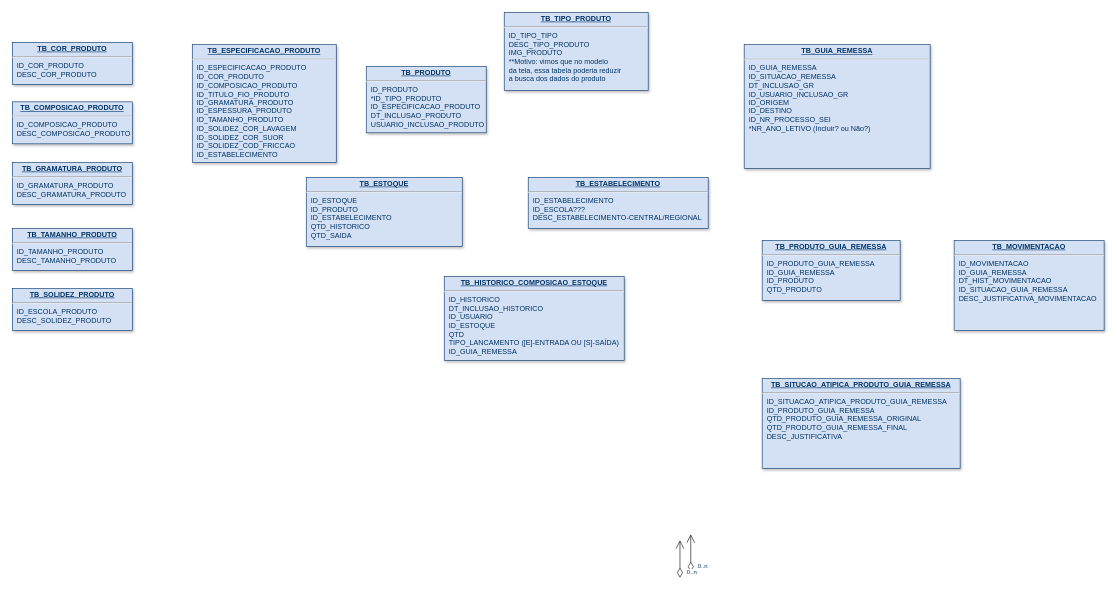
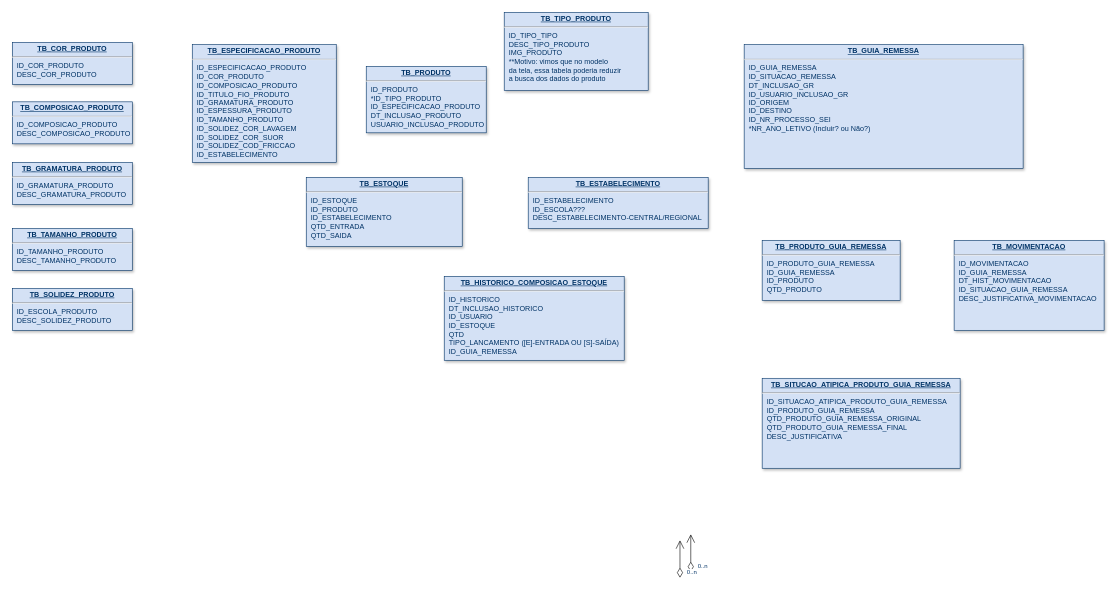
node "TB_GUIA_REMESSA ID_GUIA_REMESSA ID_SITUACAO_REMESSA DT_INCLUSAO_GR ID_USUARIO_INCLUSAO_GR ID_ORIGEM ID_DESTINO ID_NR_PROCESSO_SEI *NR_ANO_LETIVO (Incluir? ou Não?)": size 186x124 -> 279x124
node "TB_ESTOQUE ID_ESTOQUE ID_PRODUTO ID_ESTABELECIMENTO QTD_HISTORICO QTD_SAIDA": label "TB_ESTOQUE ID_ESTOQUE ID_PRODUTO ID_ESTABELECIMENTO QTD_HISTORICO QTD_SAIDA" -> "TB_ESTOQUE ID_ESTOQUE ID_PRODUTO ID_ESTABELECIMENTO QTD_ENTRADA QTD_SAIDA"
